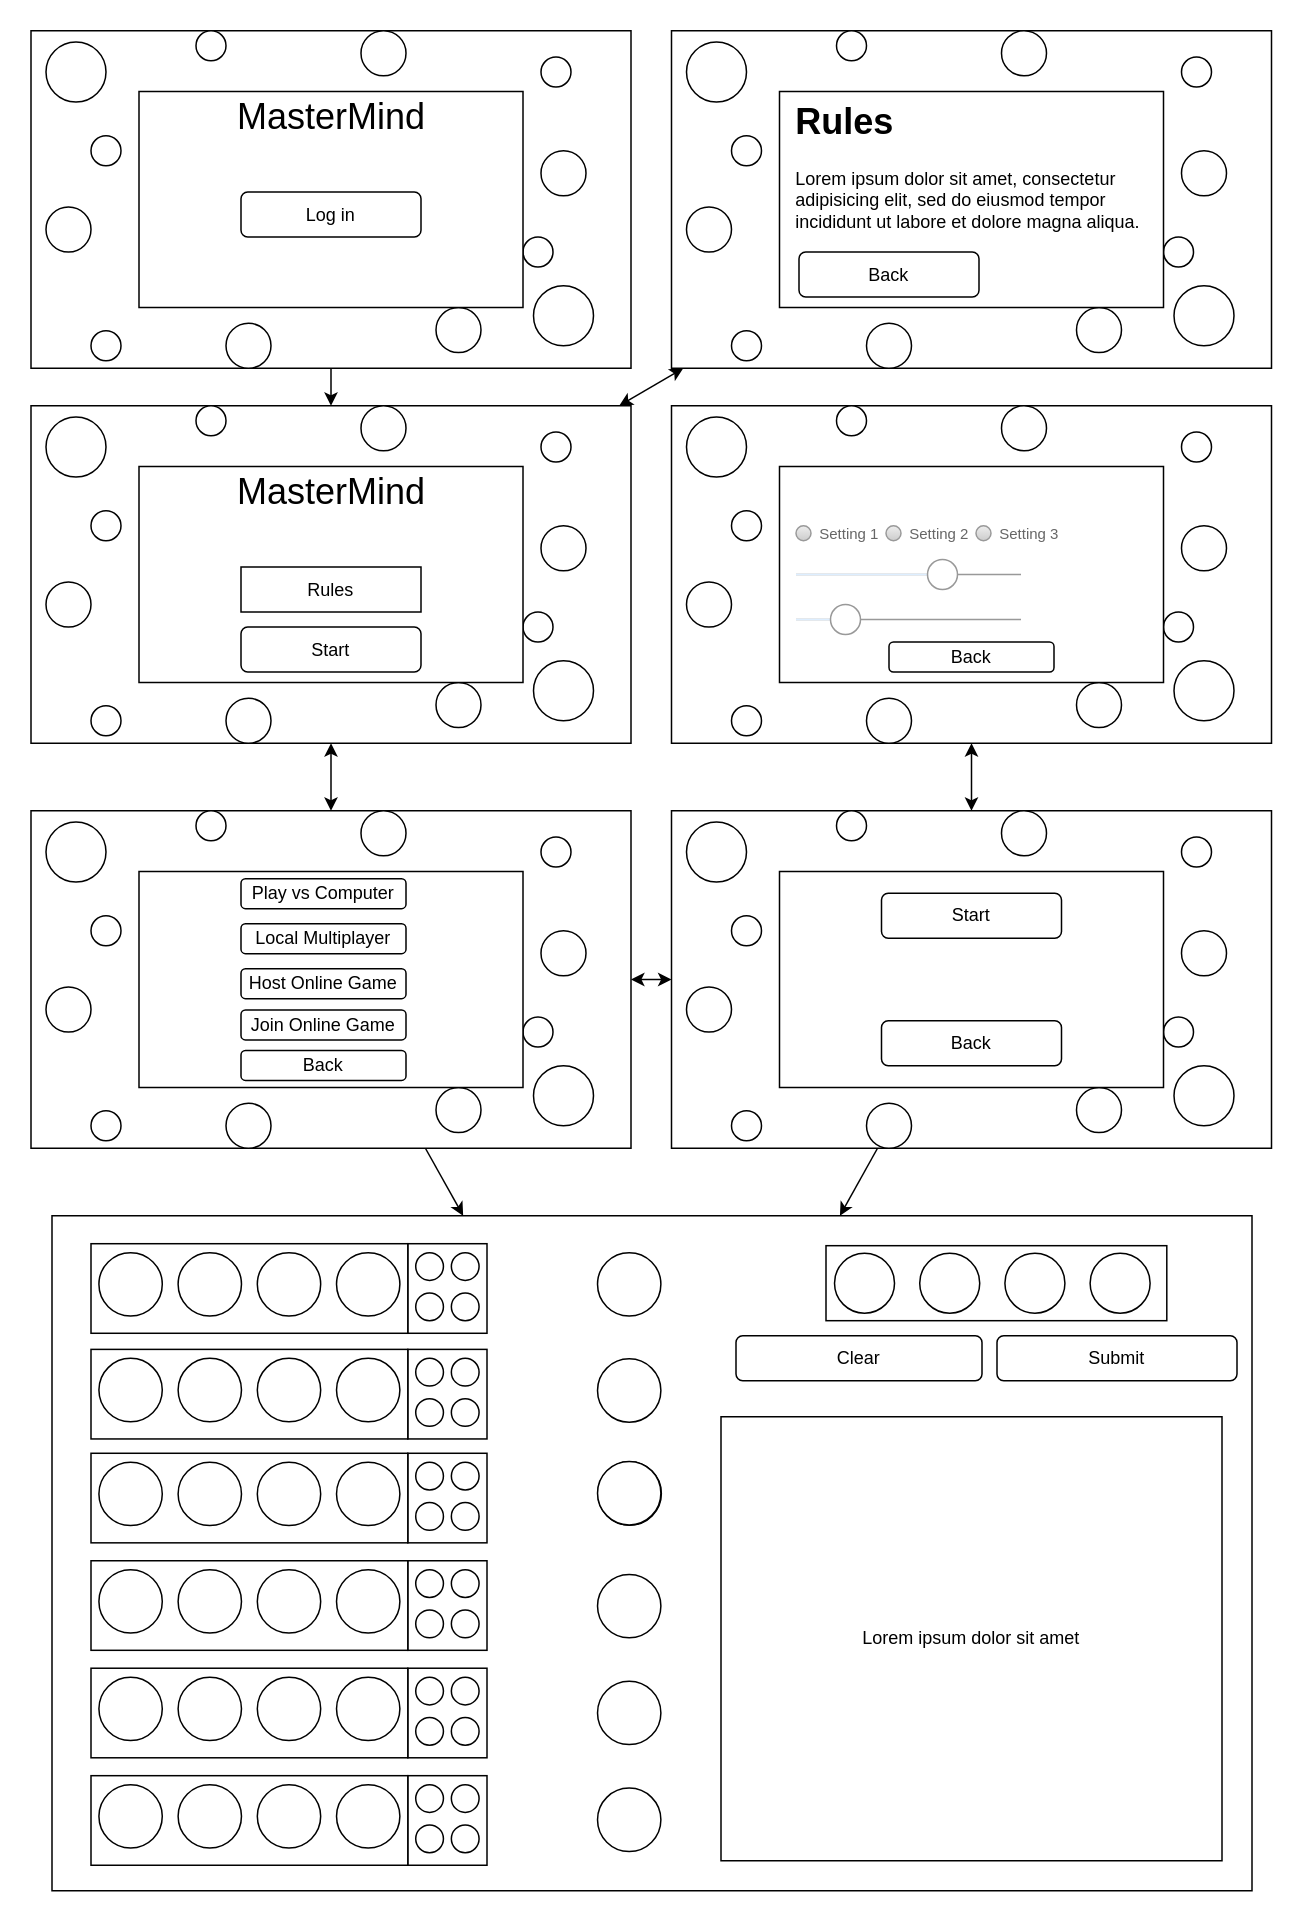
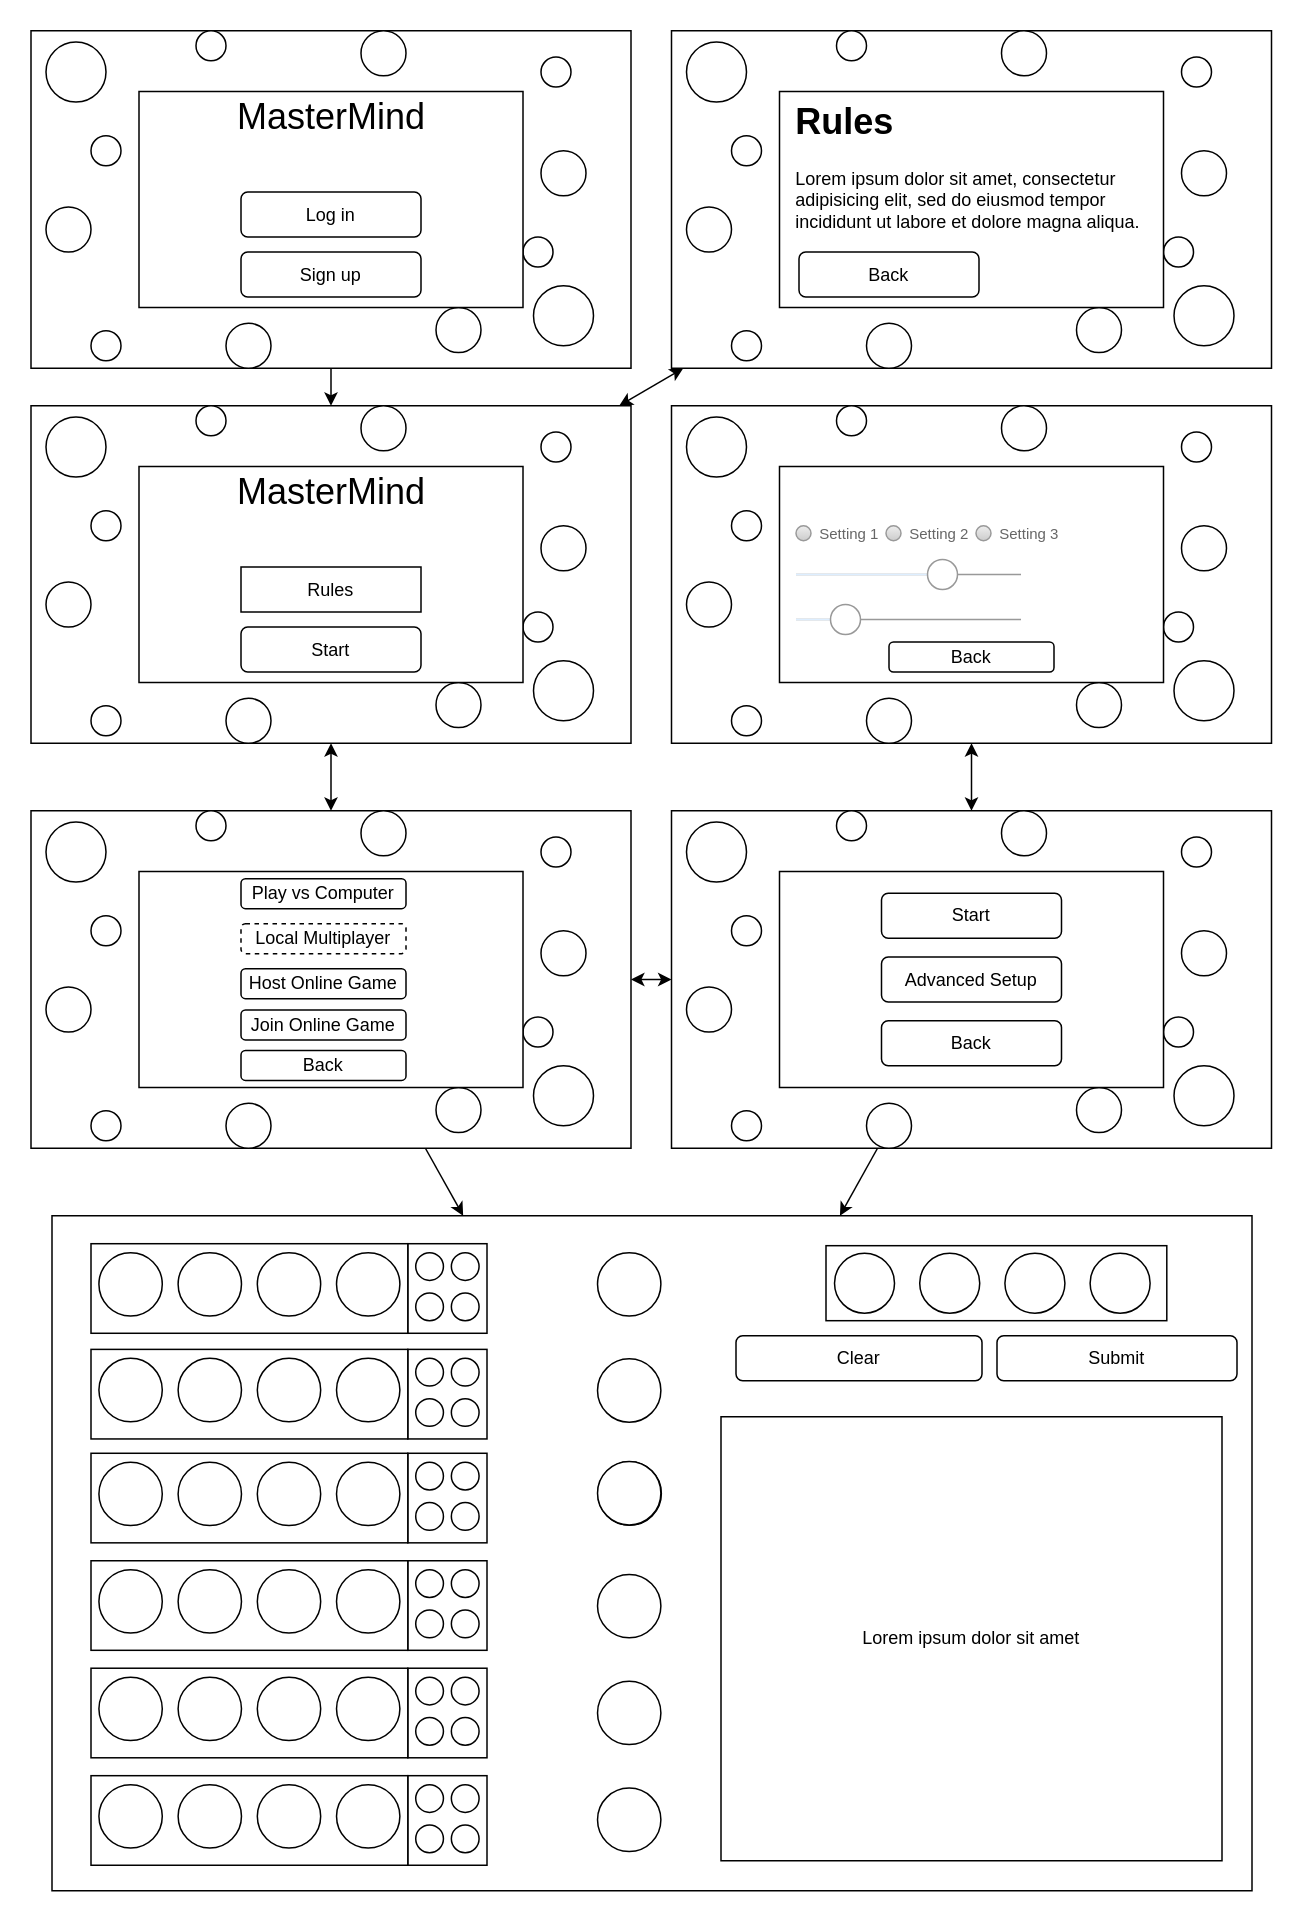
node "Sign up": added
node "Local Multiplayer": style solid -> dashed
node "Advanced Setup": added
